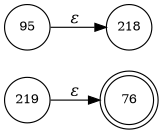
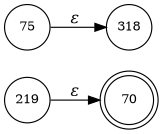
node "95": label "95" -> "75"
node "218": label "218" -> "318"
node "76": label "76" -> "70"
